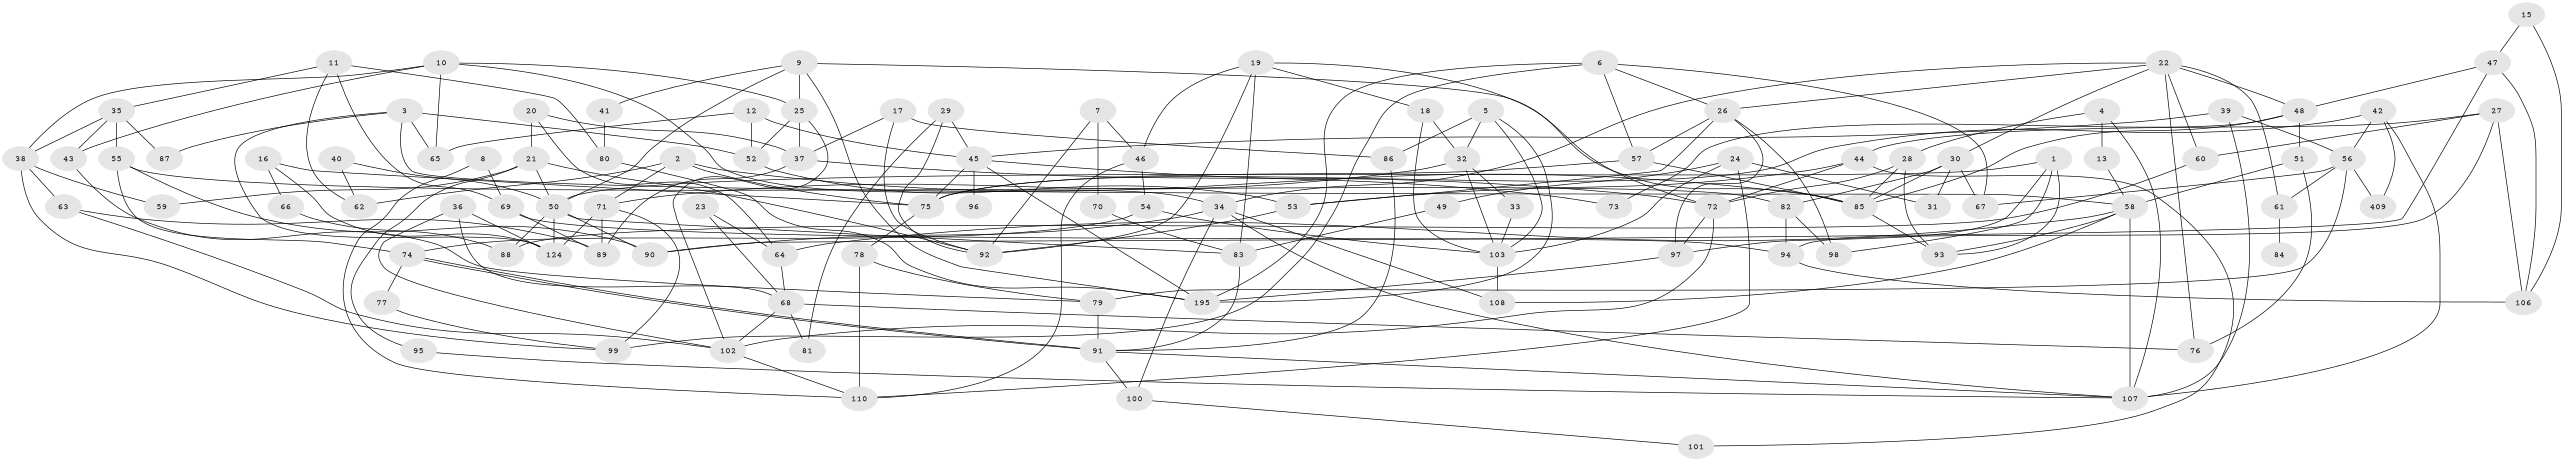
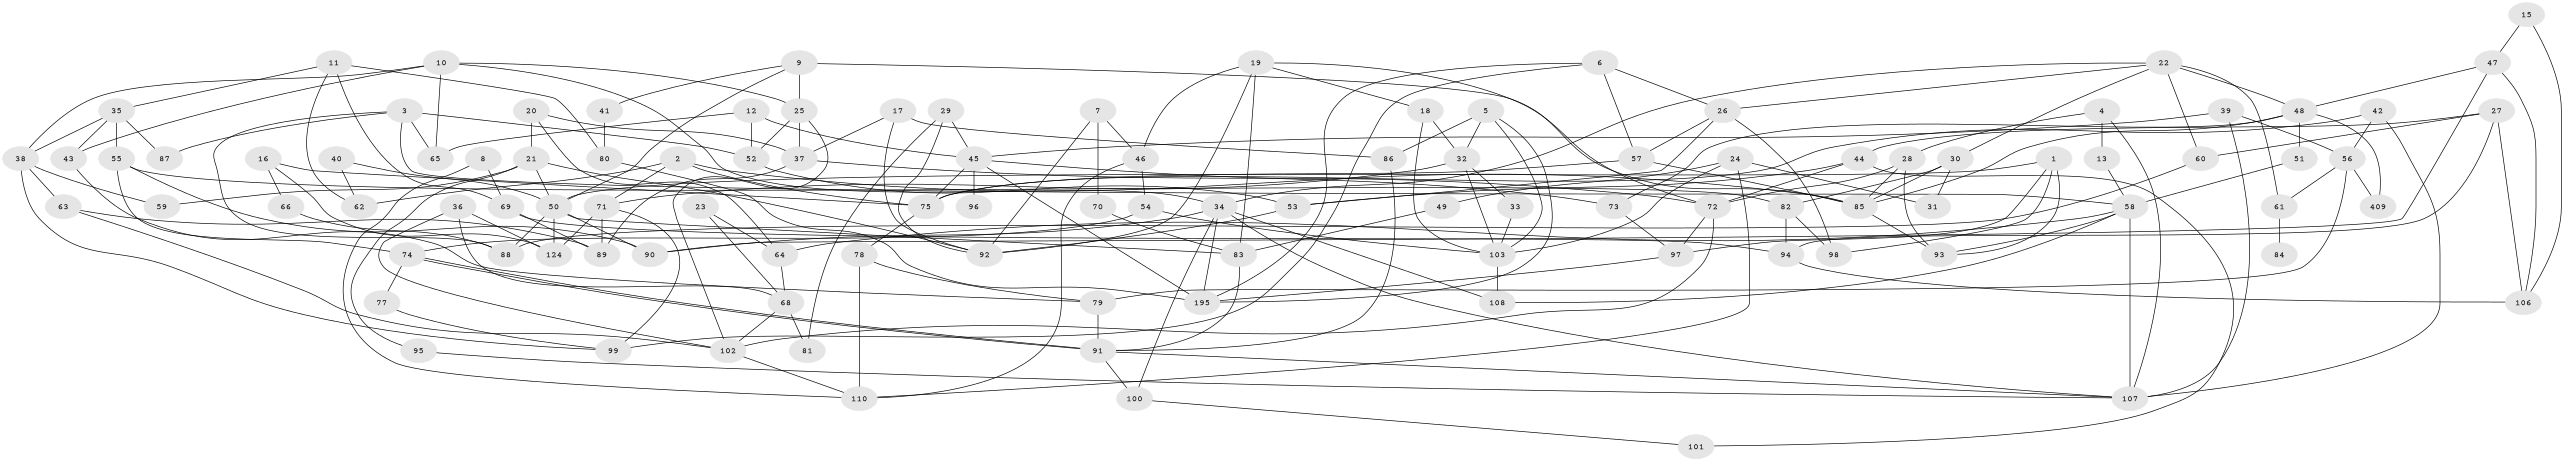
edge "26" -- "97": now "73" -- "97"
edge "42" -- "409": now "48" -- "409"
node "67": removed
edge "3" -- "124": now "3" -- "88"
edge "9" -- "195": now "34" -- "195"
node "76": removed
